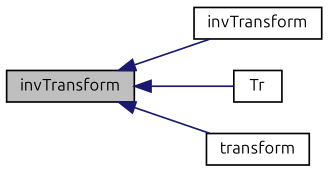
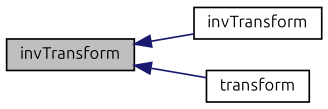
node "Tr": removed
